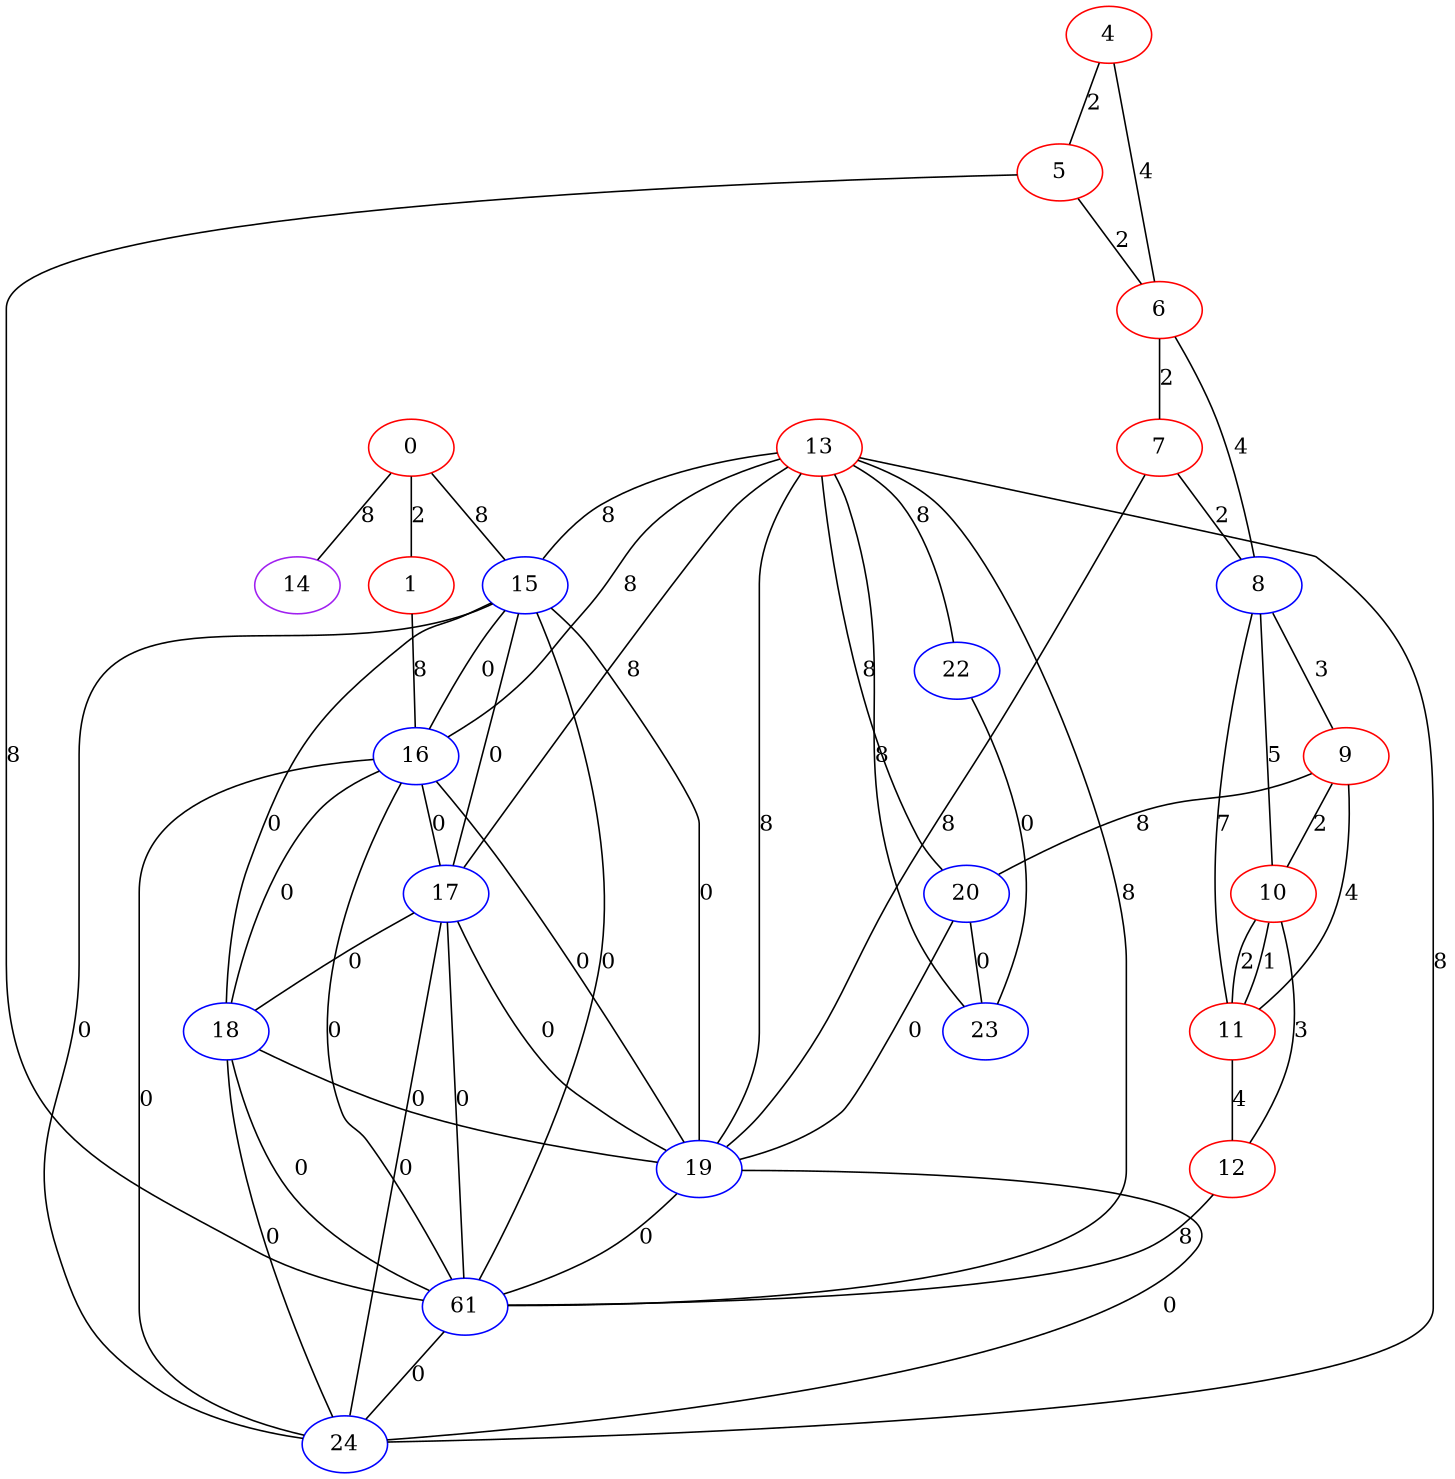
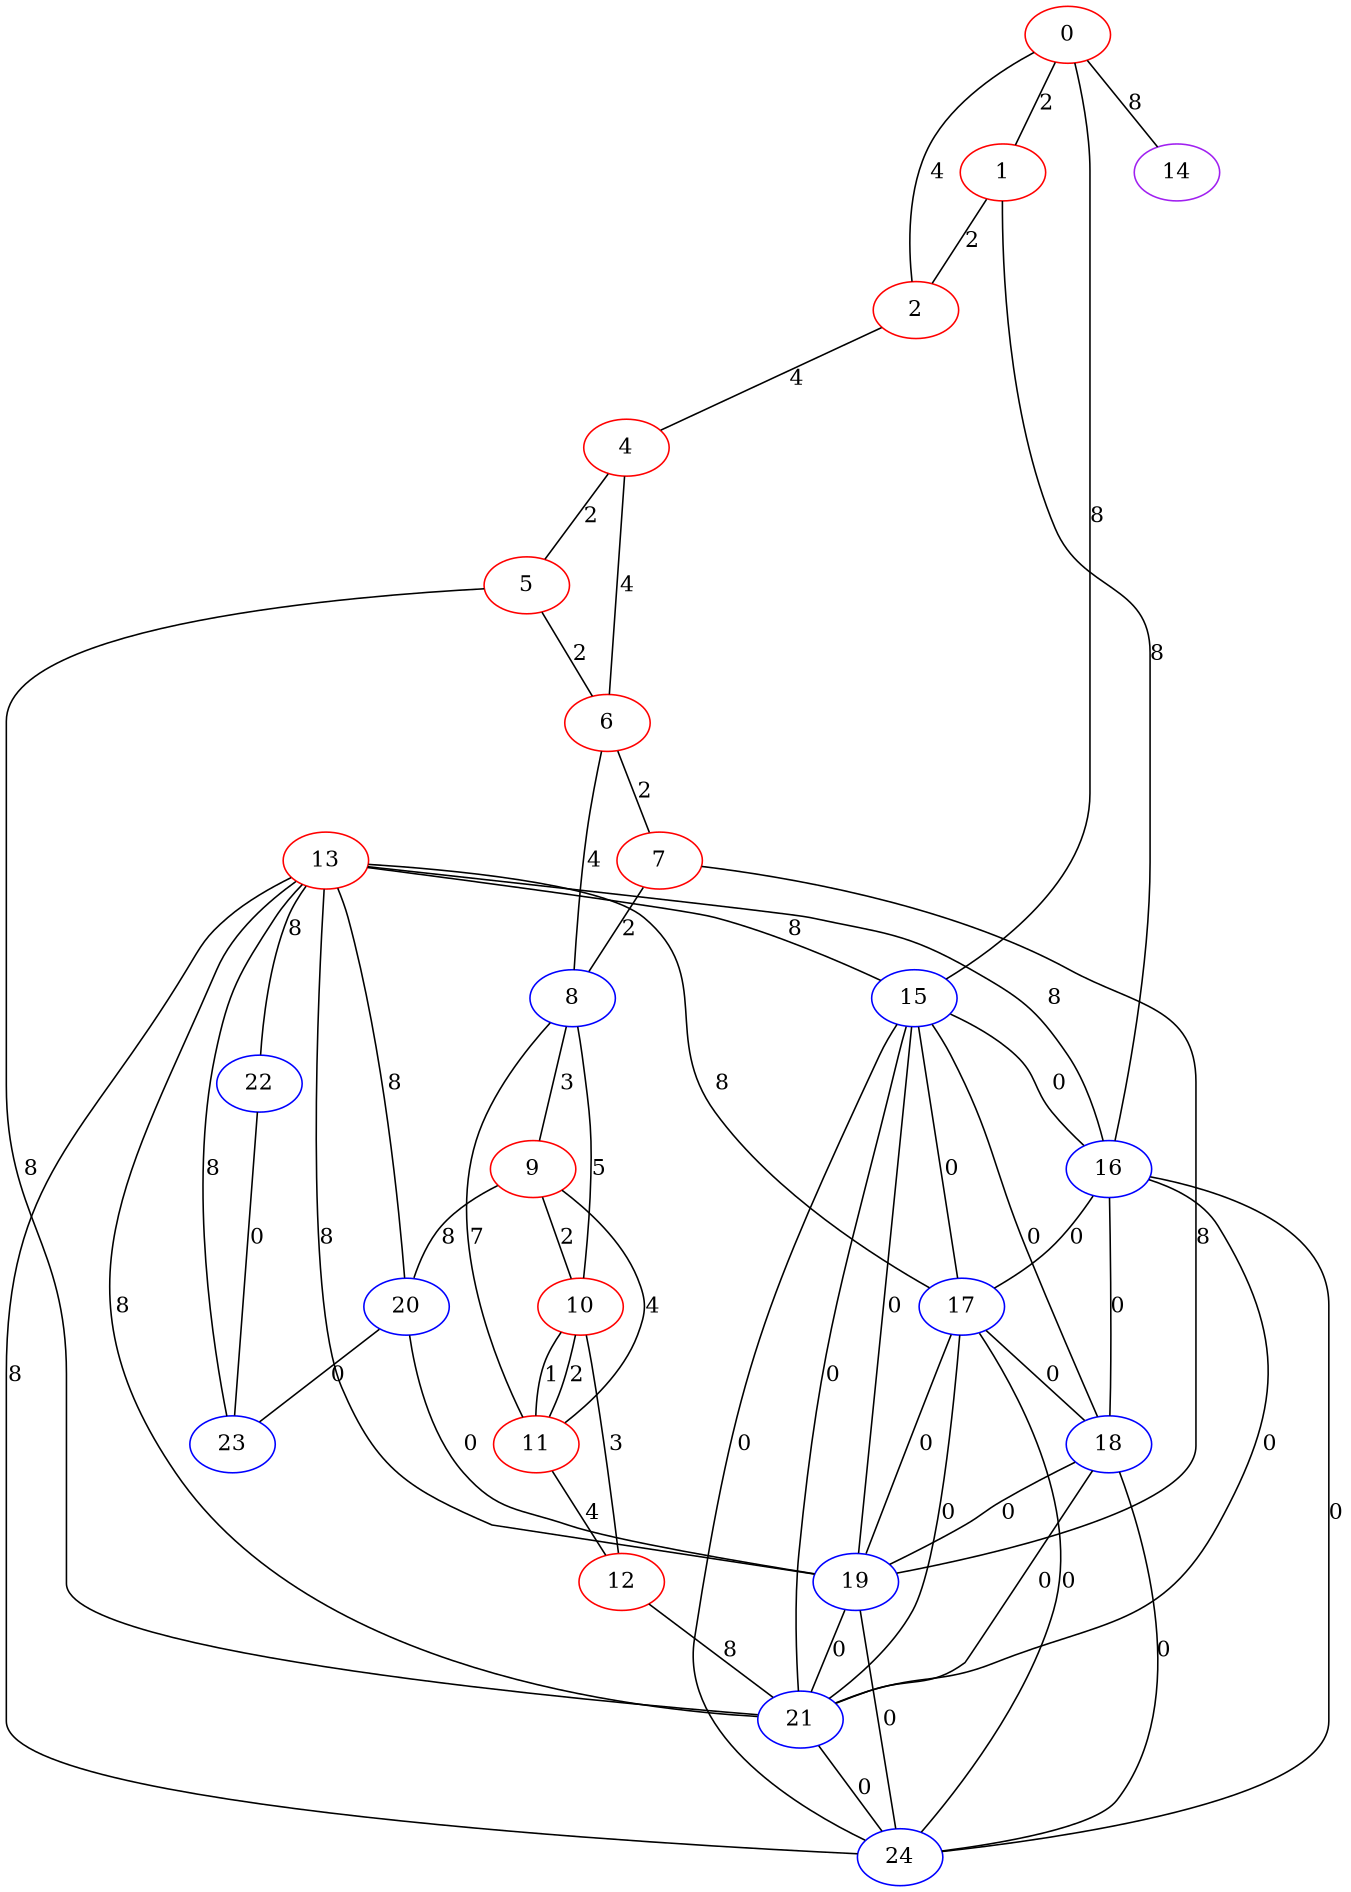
node "2": added
edge "16" -- "19": removed, label "0"
node "61": label "61" -> "21"
